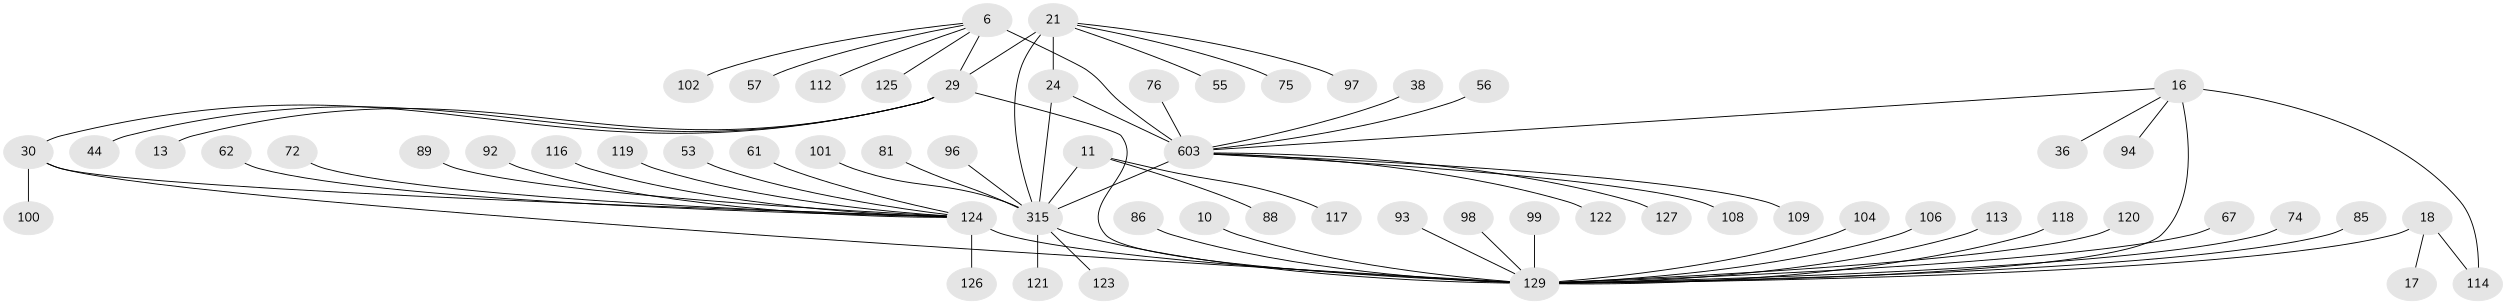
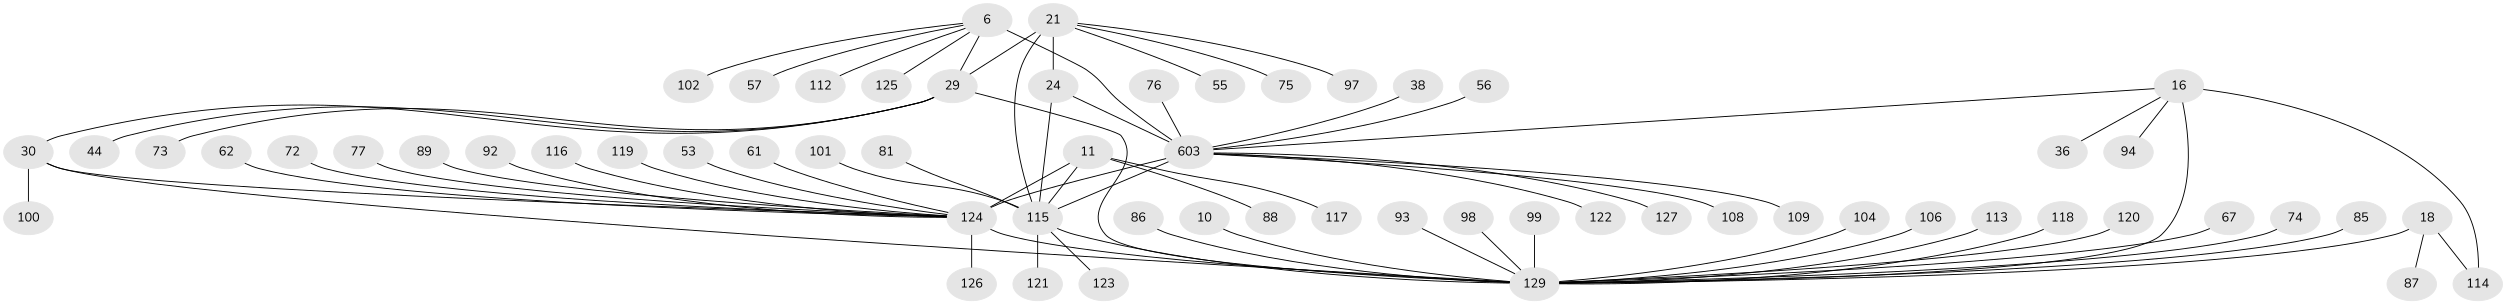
node "13": label "13" -> "73"
node "77": added
node "96": removed
edge "603" -- "124": added
edge "11" -- "124": added
node "315": label "315" -> "115"
node "17": label "17" -> "87"
